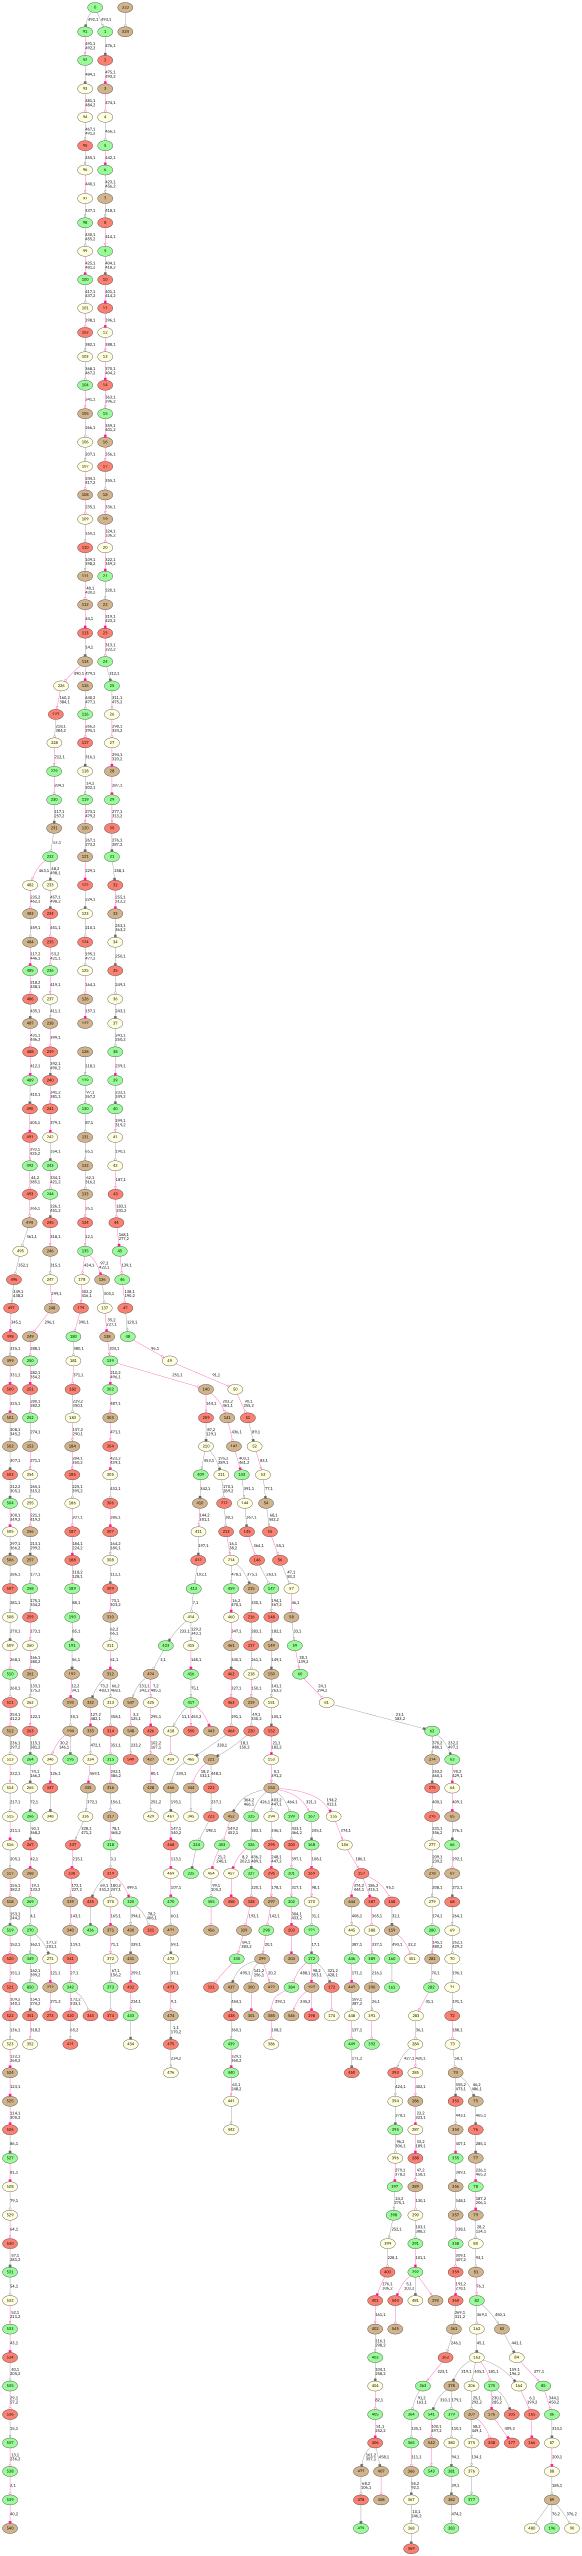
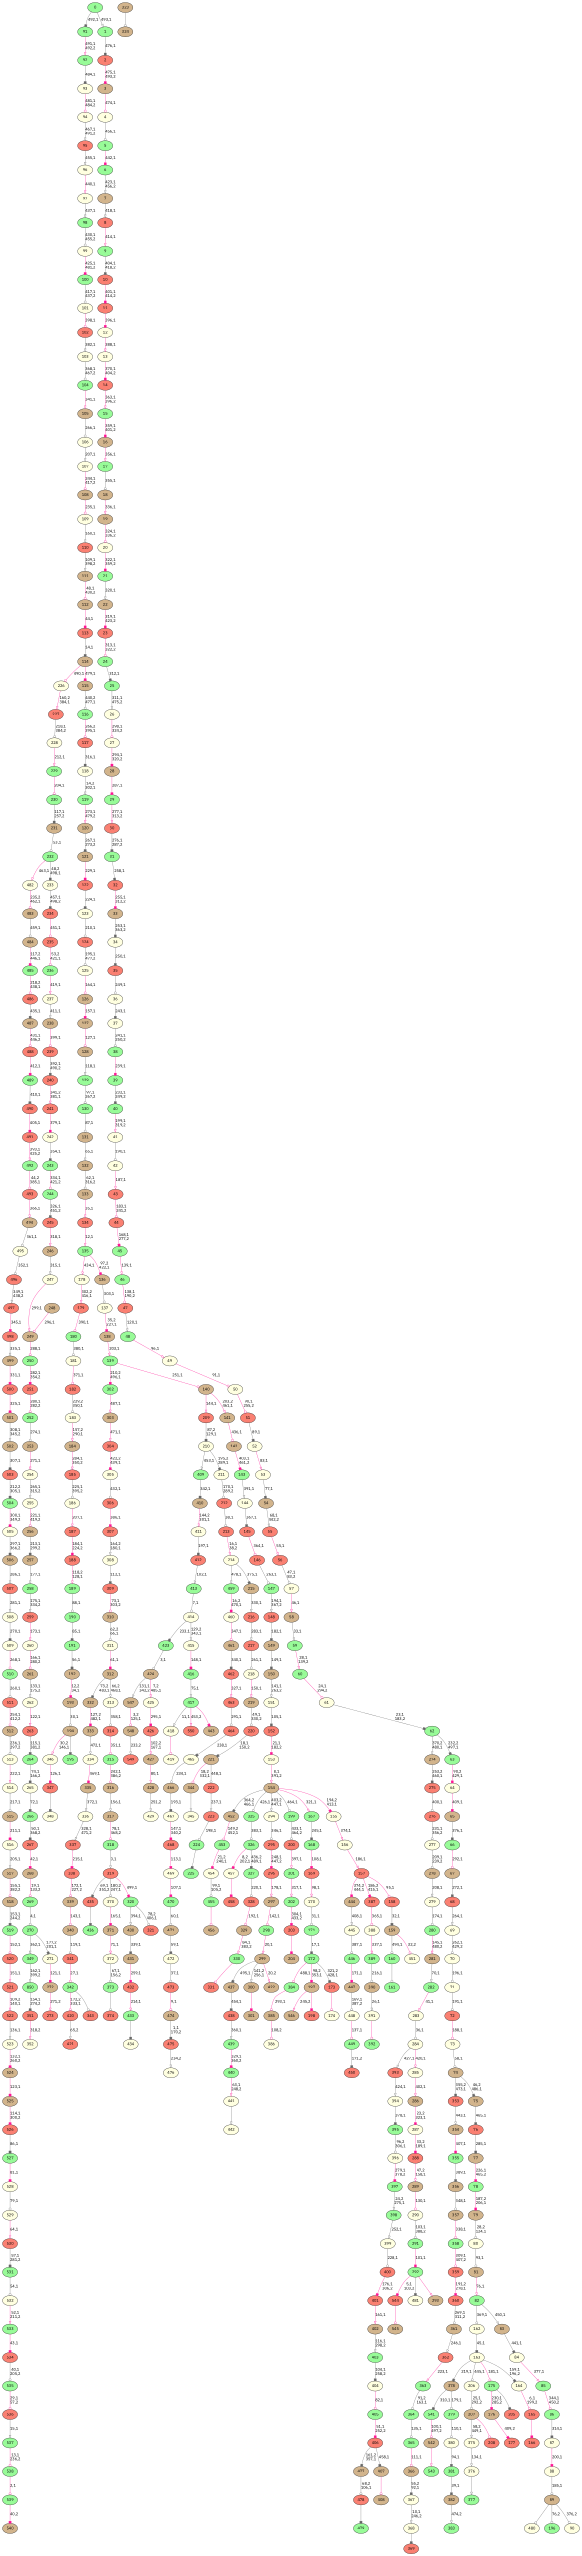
node "17": fillcolor salmon -> palegreen
edge "127" -> "128": added, label "127,1"
edge "247" -> "248": now "247" -> "249"
node "515": fillcolor lightyellow -> tan
